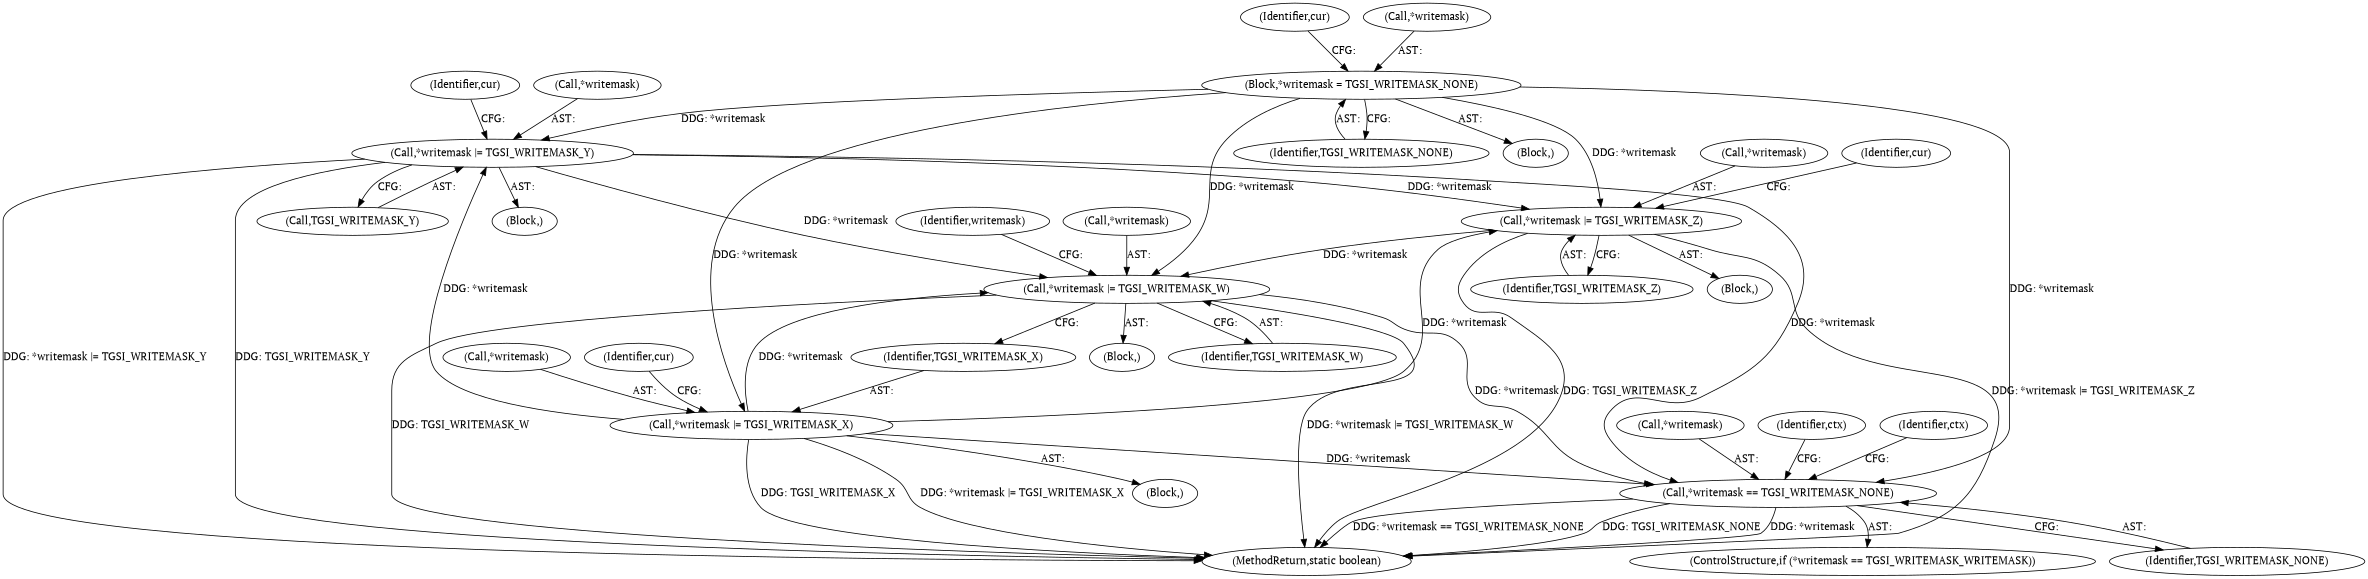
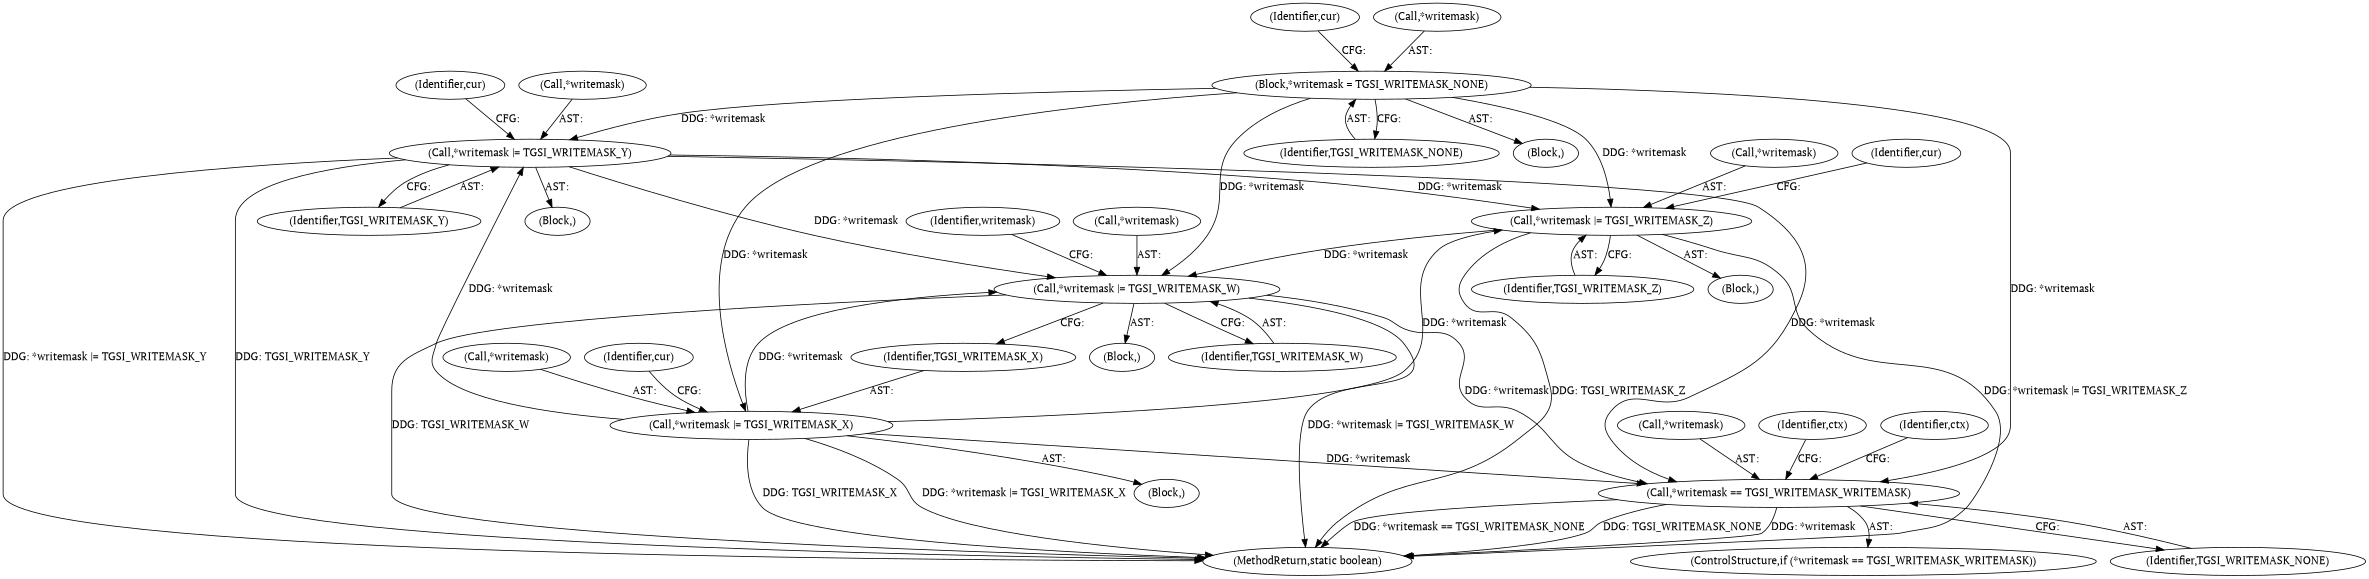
node "(Call,TGSI_WRITEMASK_Y)": label "(Call,TGSI_WRITEMASK_Y)" -> "(Identifier,TGSI_WRITEMASK_Y)"
node "(Call,*writemask == TGSI_WRITEMASK_NONE)": label "(Call,*writemask == TGSI_WRITEMASK_NONE)" -> "(Call,*writemask == TGSI_WRITEMASK_WRITEMASK)"
